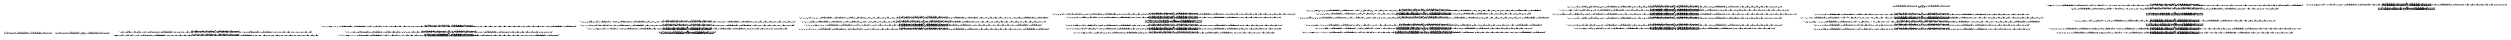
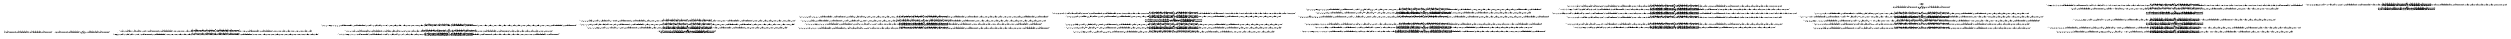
node "Success": added
